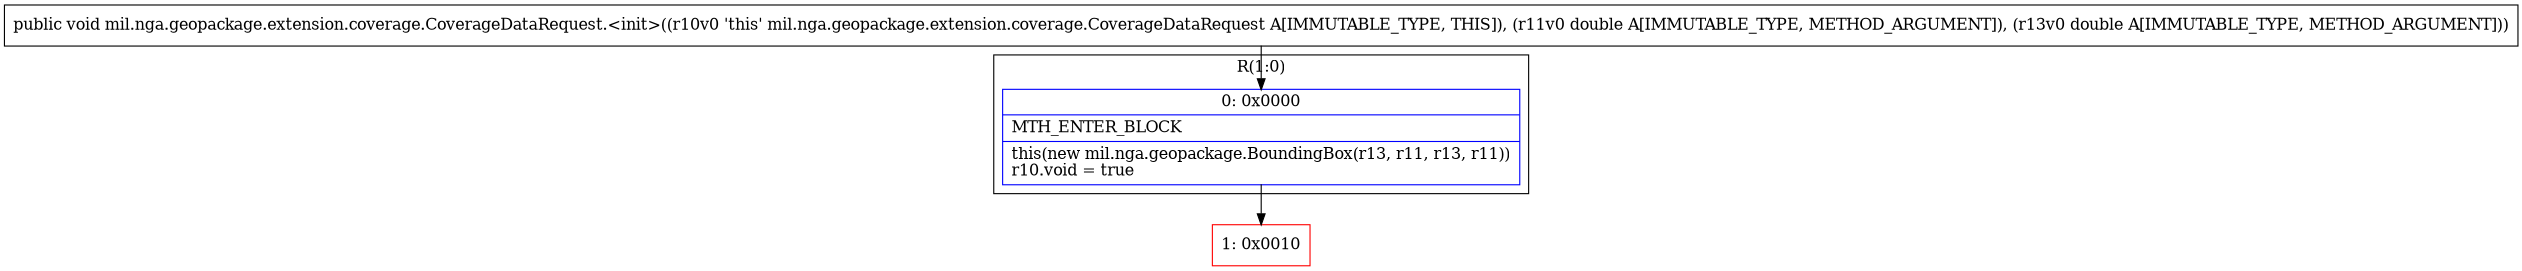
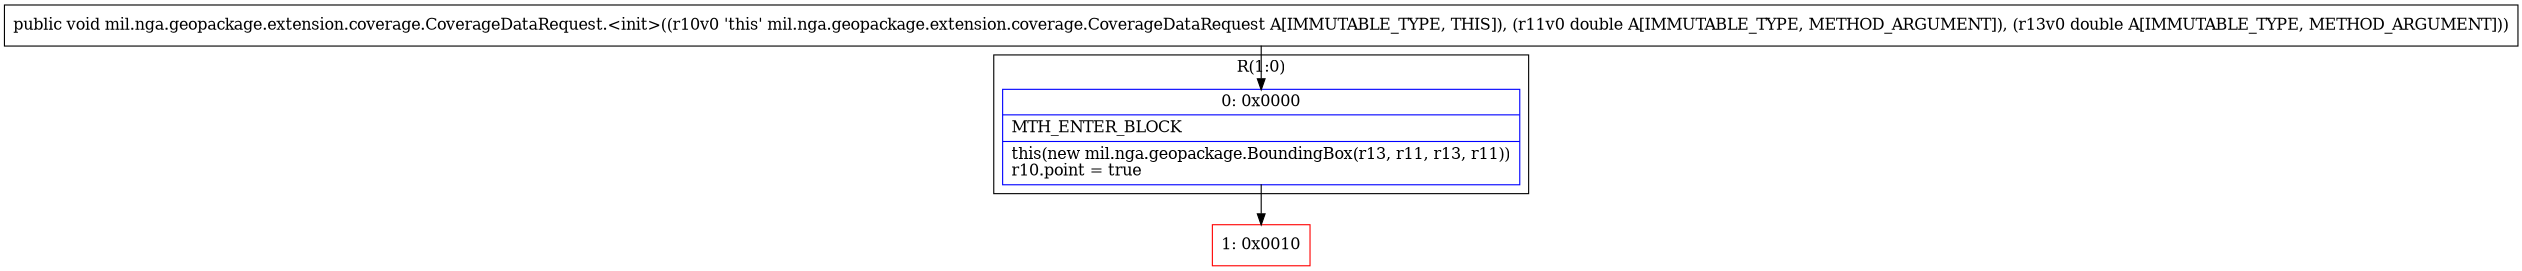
node "0: 0x0000": text "r10.void = true" -> "r10.point = true"
